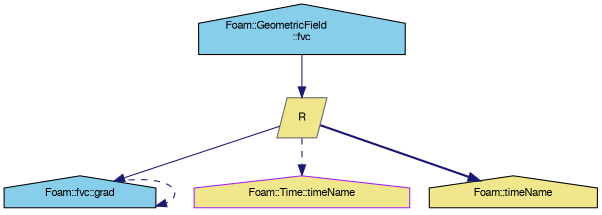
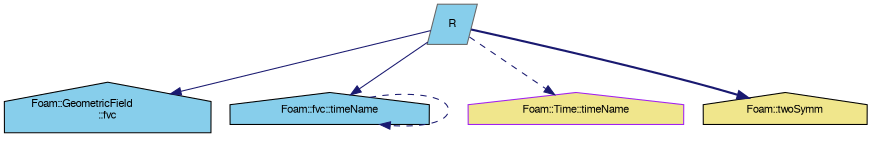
edge "Foam::GeometricField ::fvc" -> "R": reversed
node "R": fillcolor khaki -> skyblue
node "Foam::fvc::grad": label "Foam::fvc::grad" -> "Foam::fvc::timeName"
node "Foam::timeName": label "Foam::timeName" -> "Foam::twoSymm"
